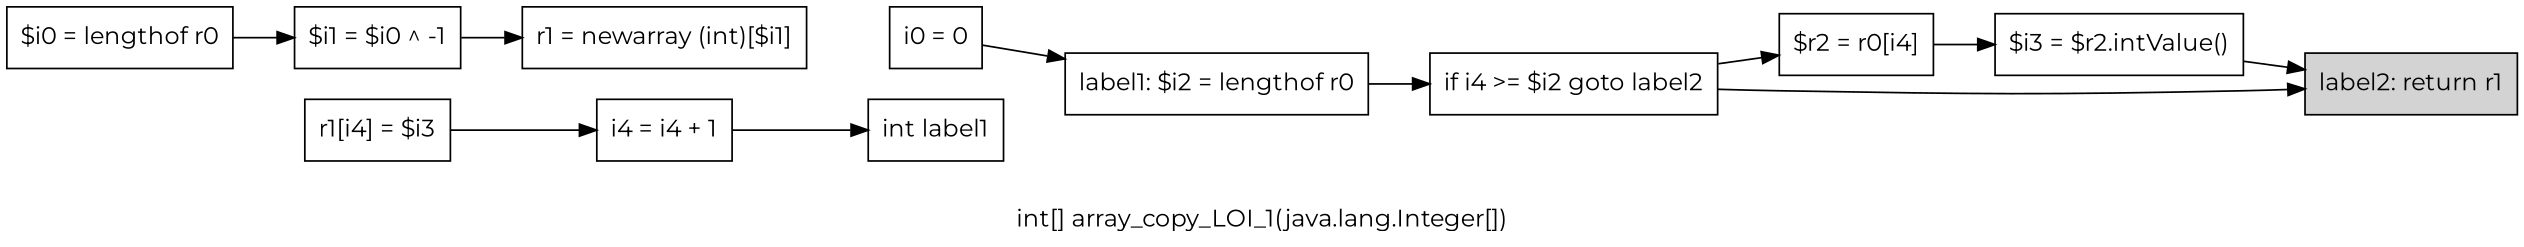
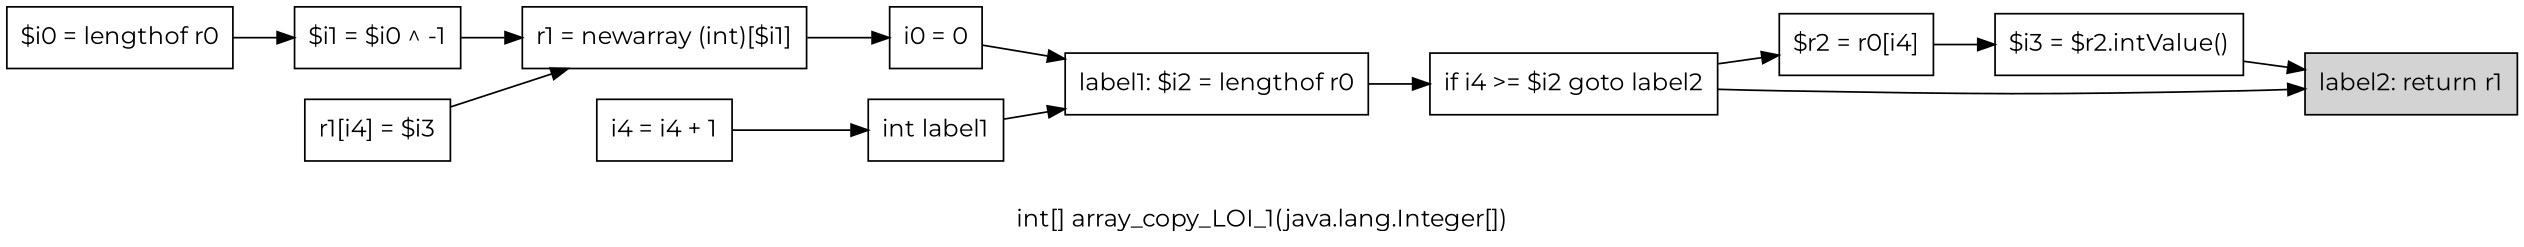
edge "r1 = newarray (int)[$i1]" -> "i0 = 0": added
edge "int label1" -> "label1: $i2 = lengthof r0": added
edge "r1[i4] = $i3" -> "i4 = i4 + 1": now "r1[i4] = $i3" -> "r1 = newarray (int)[$i1]"
